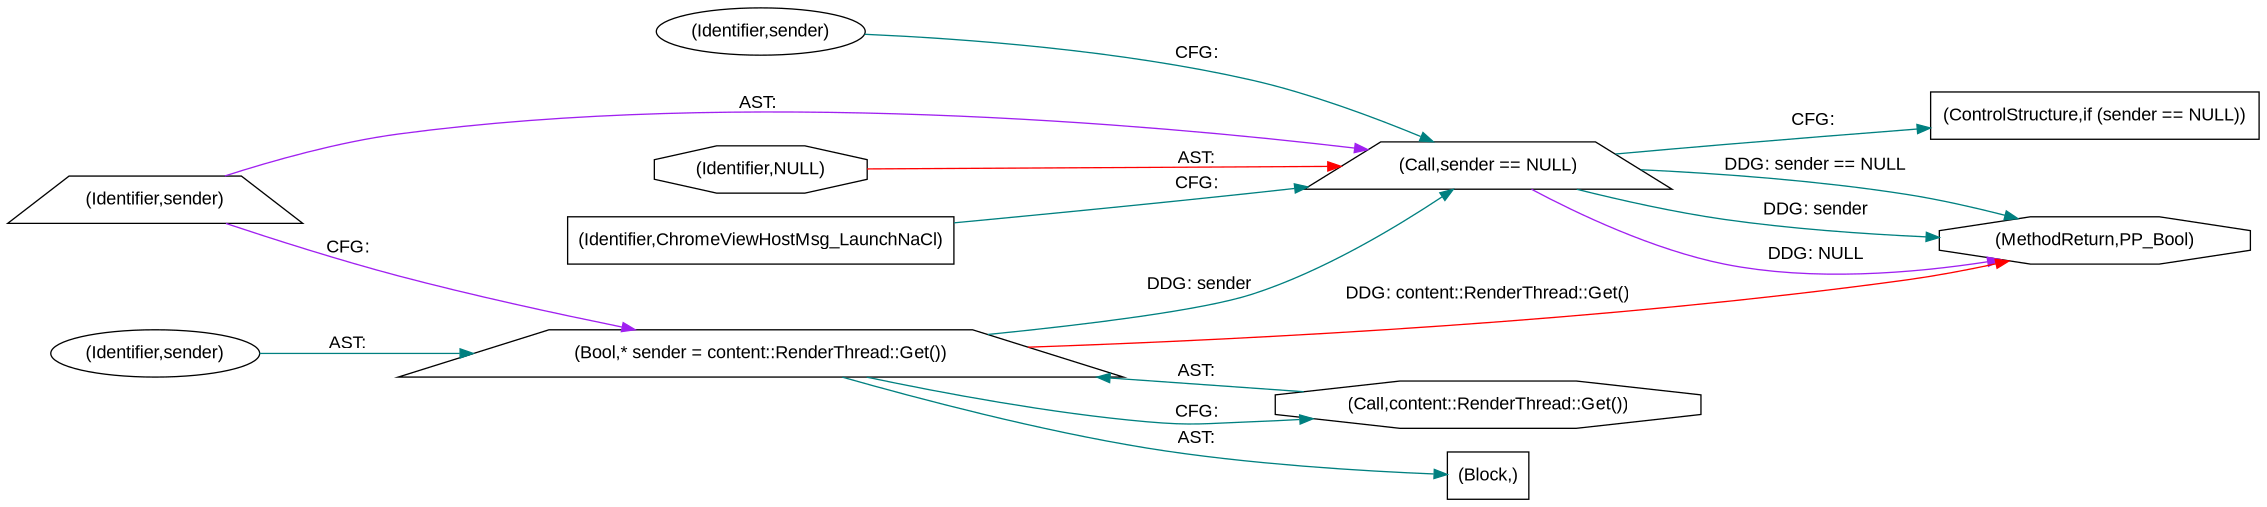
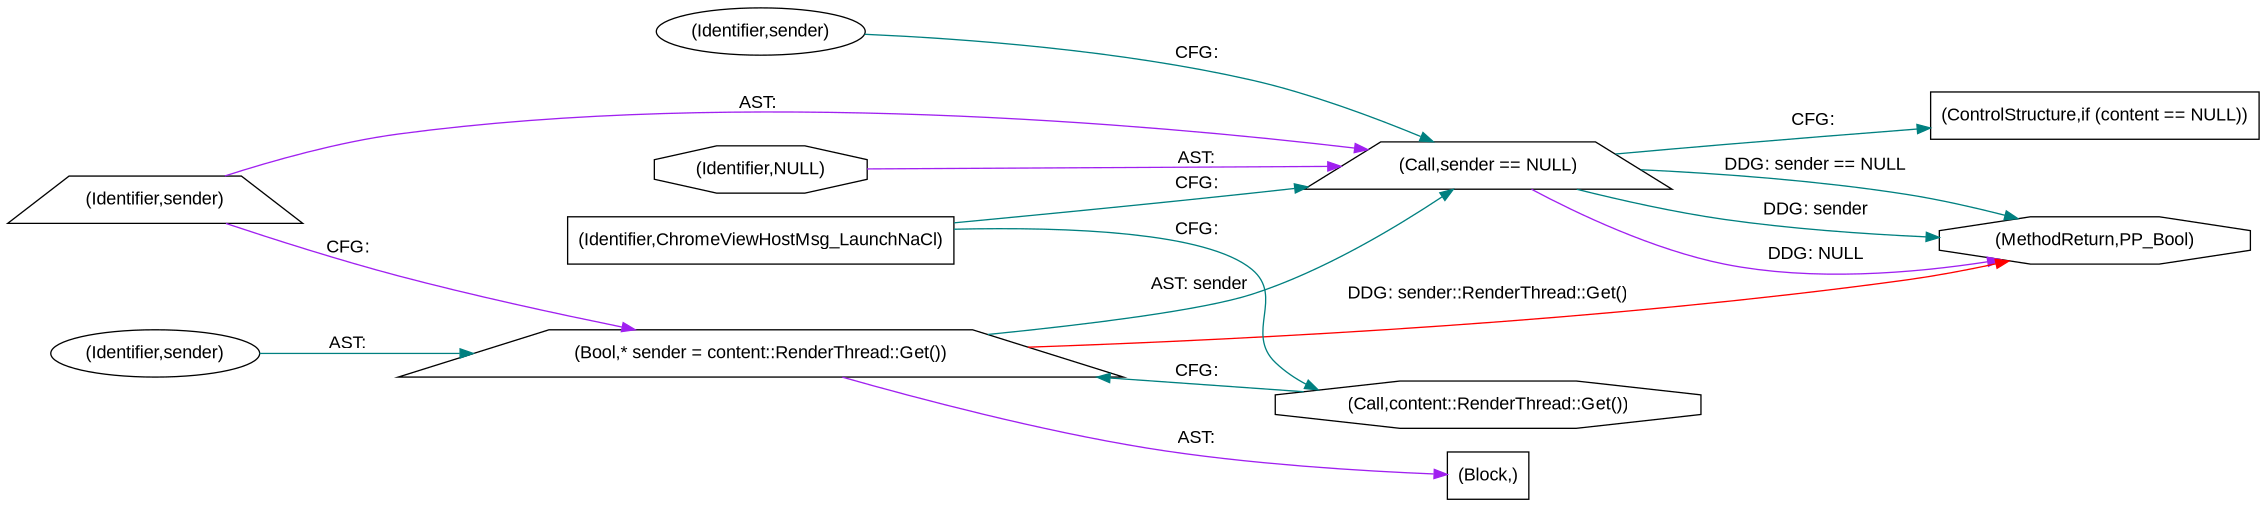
node "(ControlStructure,if (sender == NULL))": label "(ControlStructure,if (sender == NULL))" -> "(ControlStructure,if (content == NULL))"
edge "(Identifier,NULL)" -> "(Call,sender == NULL)": color red -> purple
edge "(Bool,* sender = content::RenderThread::Get())" -> "(Call,sender == NULL)": label "DDG: sender" -> "AST: sender"
edge "(Bool,* sender = content::RenderThread::Get())" -> "(MethodReturn,PP_Bool)": label "DDG: content::RenderThread::Get()" -> "DDG: sender::RenderThread::Get()"
edge "(Call,content::RenderThread::Get())" -> "(Bool,* sender = content::RenderThread::Get())": label "AST: " -> "CFG: "
edge "(Bool,* sender = content::RenderThread::Get())" -> "(Call,content::RenderThread::Get())": now "(Identifier,ChromeViewHostMsg_LaunchNaCl)" -> "(Call,content::RenderThread::Get())"
edge "(Bool,* sender = content::RenderThread::Get())" -> "(Block,)": color teal -> purple
